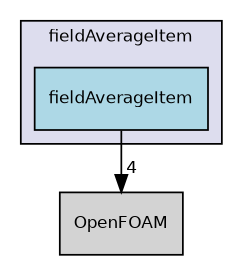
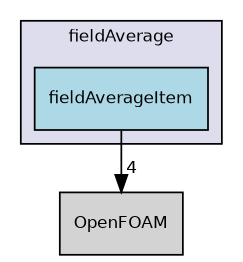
cluster "fieldAverageItem": label "fieldAverageItem" -> "fieldAverage"
